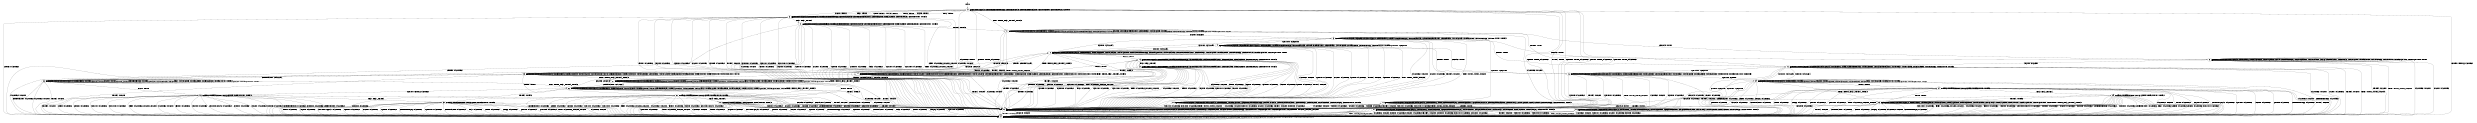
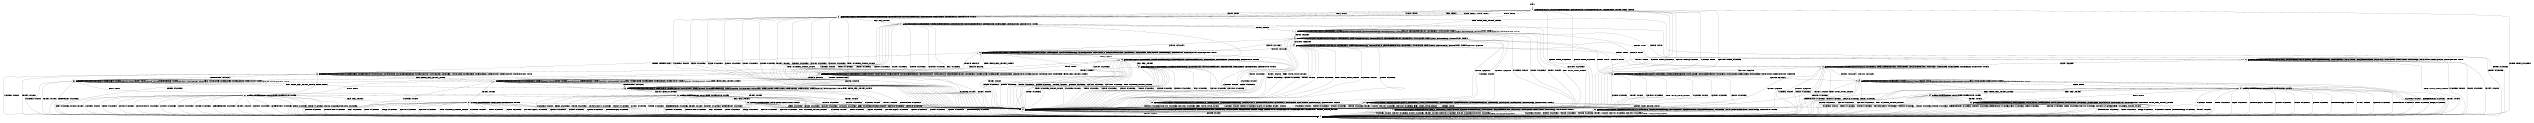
edge "s16" -> "s19": label "UA_PW_OK / UA_REKEY" -> "UA_PW_OK / UA_SUCCESS"
edge "s5" -> "s10": added, label "UA_NONE / UA_FAILURE"
